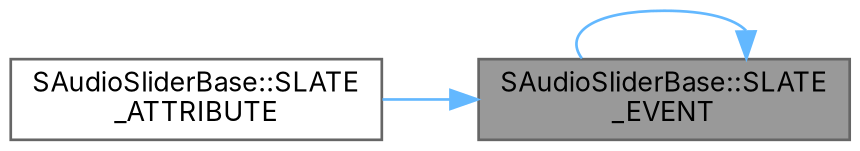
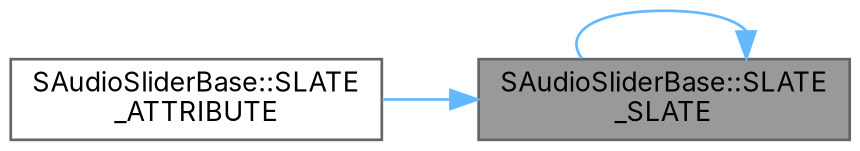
node "SAudioSliderBase::SLATE _EVENT": label "SAudioSliderBase::SLATE _EVENT" -> "SAudioSliderBase::SLATE _SLATE"
